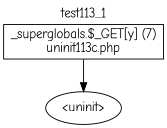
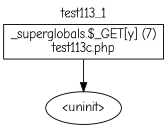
node "_superglobals.$_GET[y] (7) uninit113c.php": label "_superglobals.$_GET[y] (7) uninit113c.php" -> "_superglobals.$_GET[y] (7) test113c.php"
